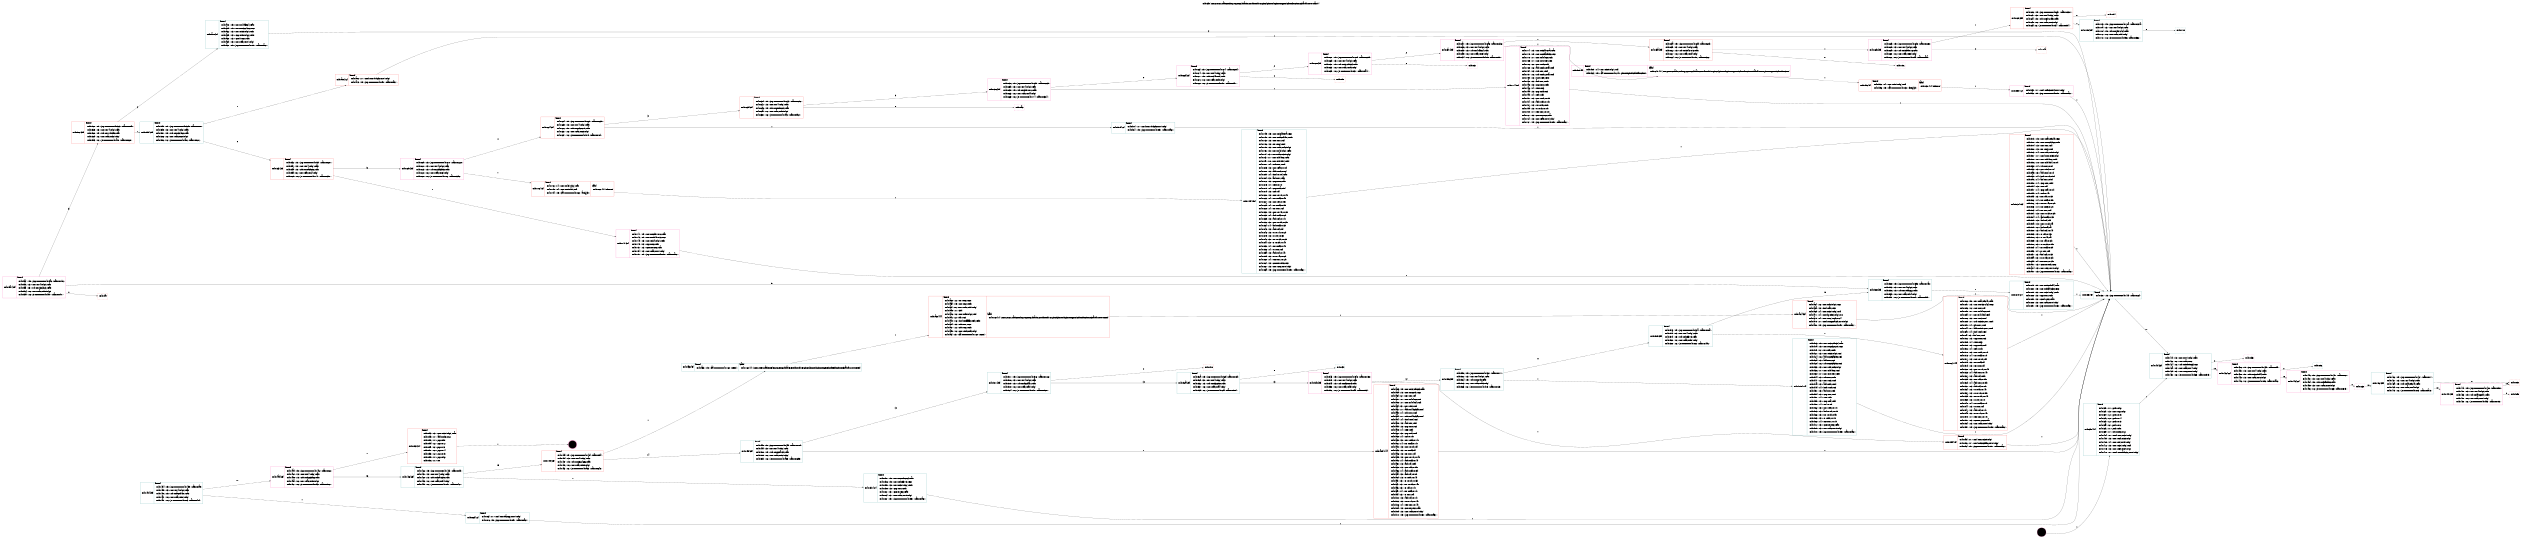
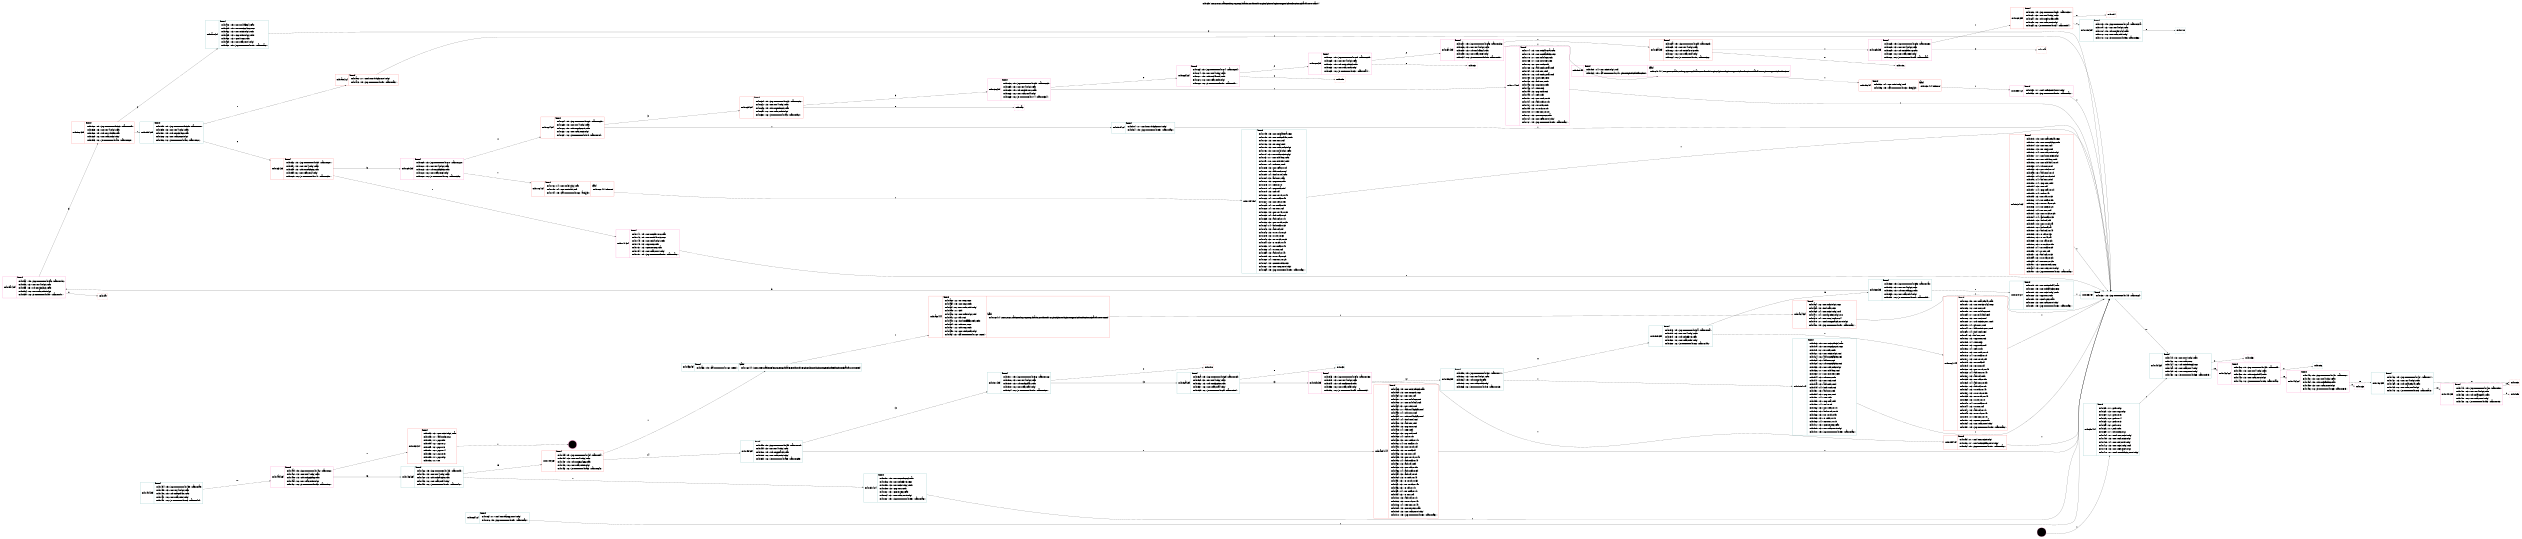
edge "0x4015a7 [25]" -> "0x40158e [25]": reversed
edge "0x401c65" -> "0x401462 [25]": now "0x40144c [22]" -> "0x401462 [25]"
edge "0x401494 [25]" -> "0x40186f [12]": removed, label "1"
